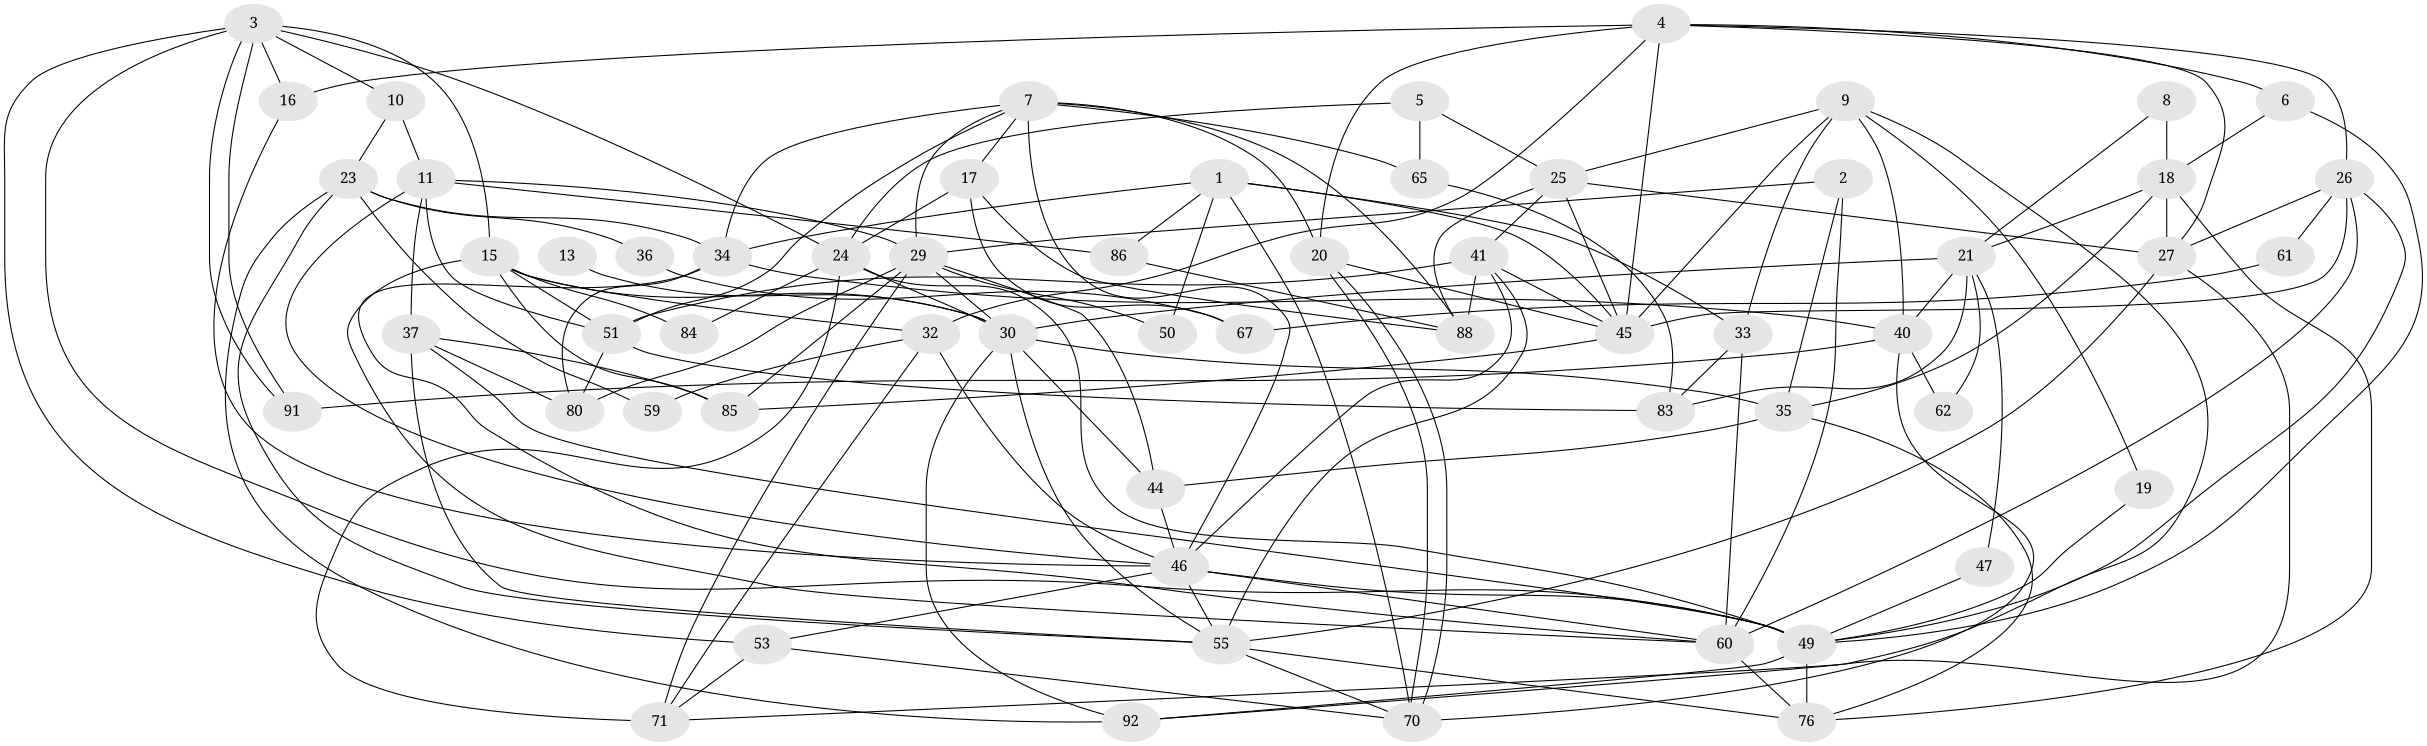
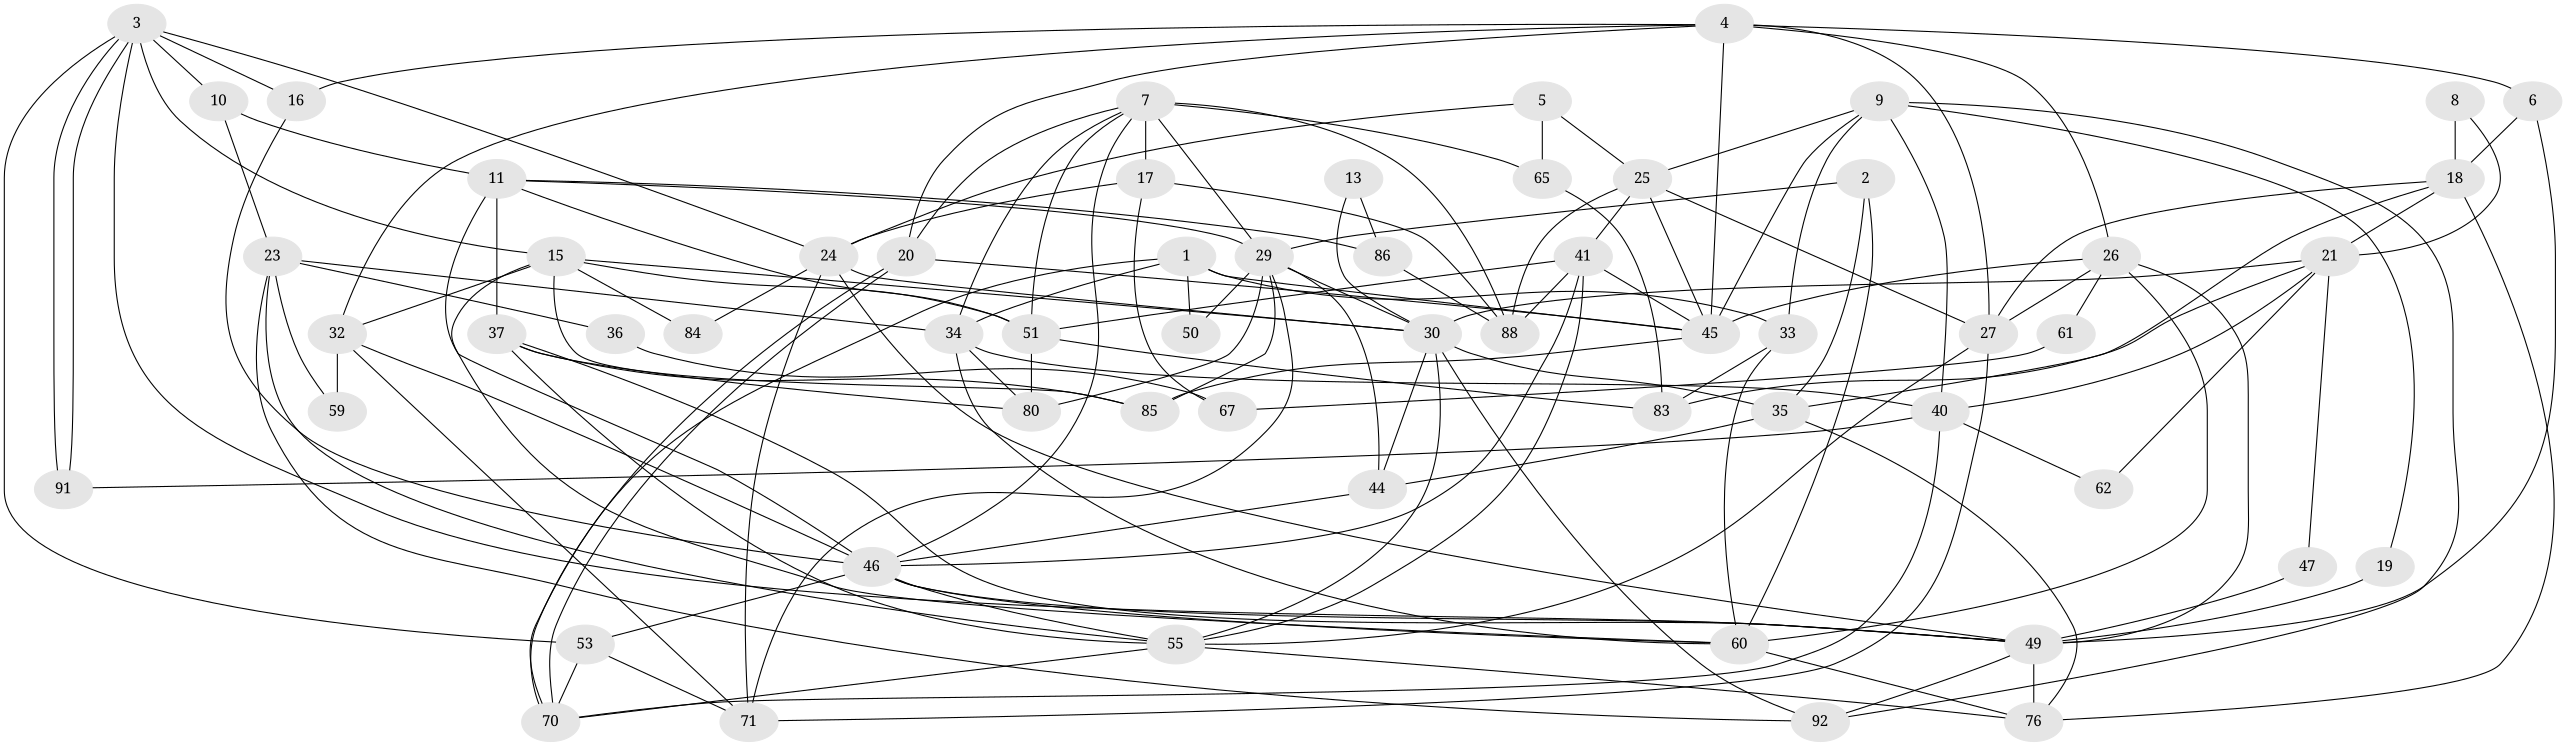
edge "1" -- "86": now "13" -- "86"
